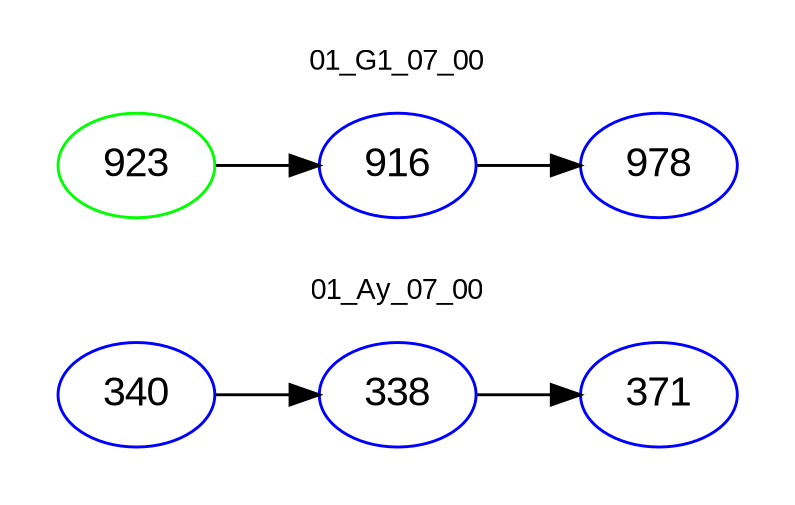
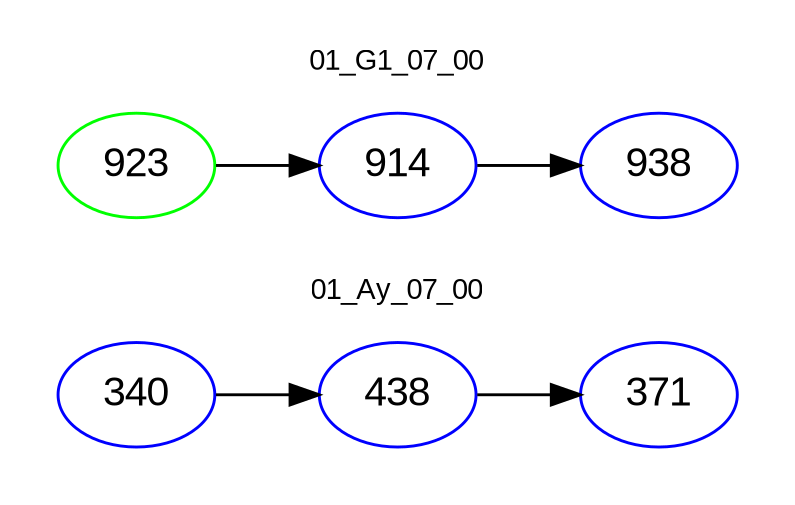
node "916": label "916" -> "914"
node "978": label "978" -> "938"
node "338": label "338" -> "438"
